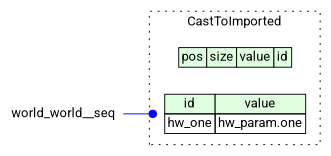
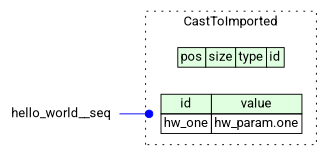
node "pos": text "value" -> "type"
node "world_world__seq": label "world_world__seq" -> "hello_world__seq"
